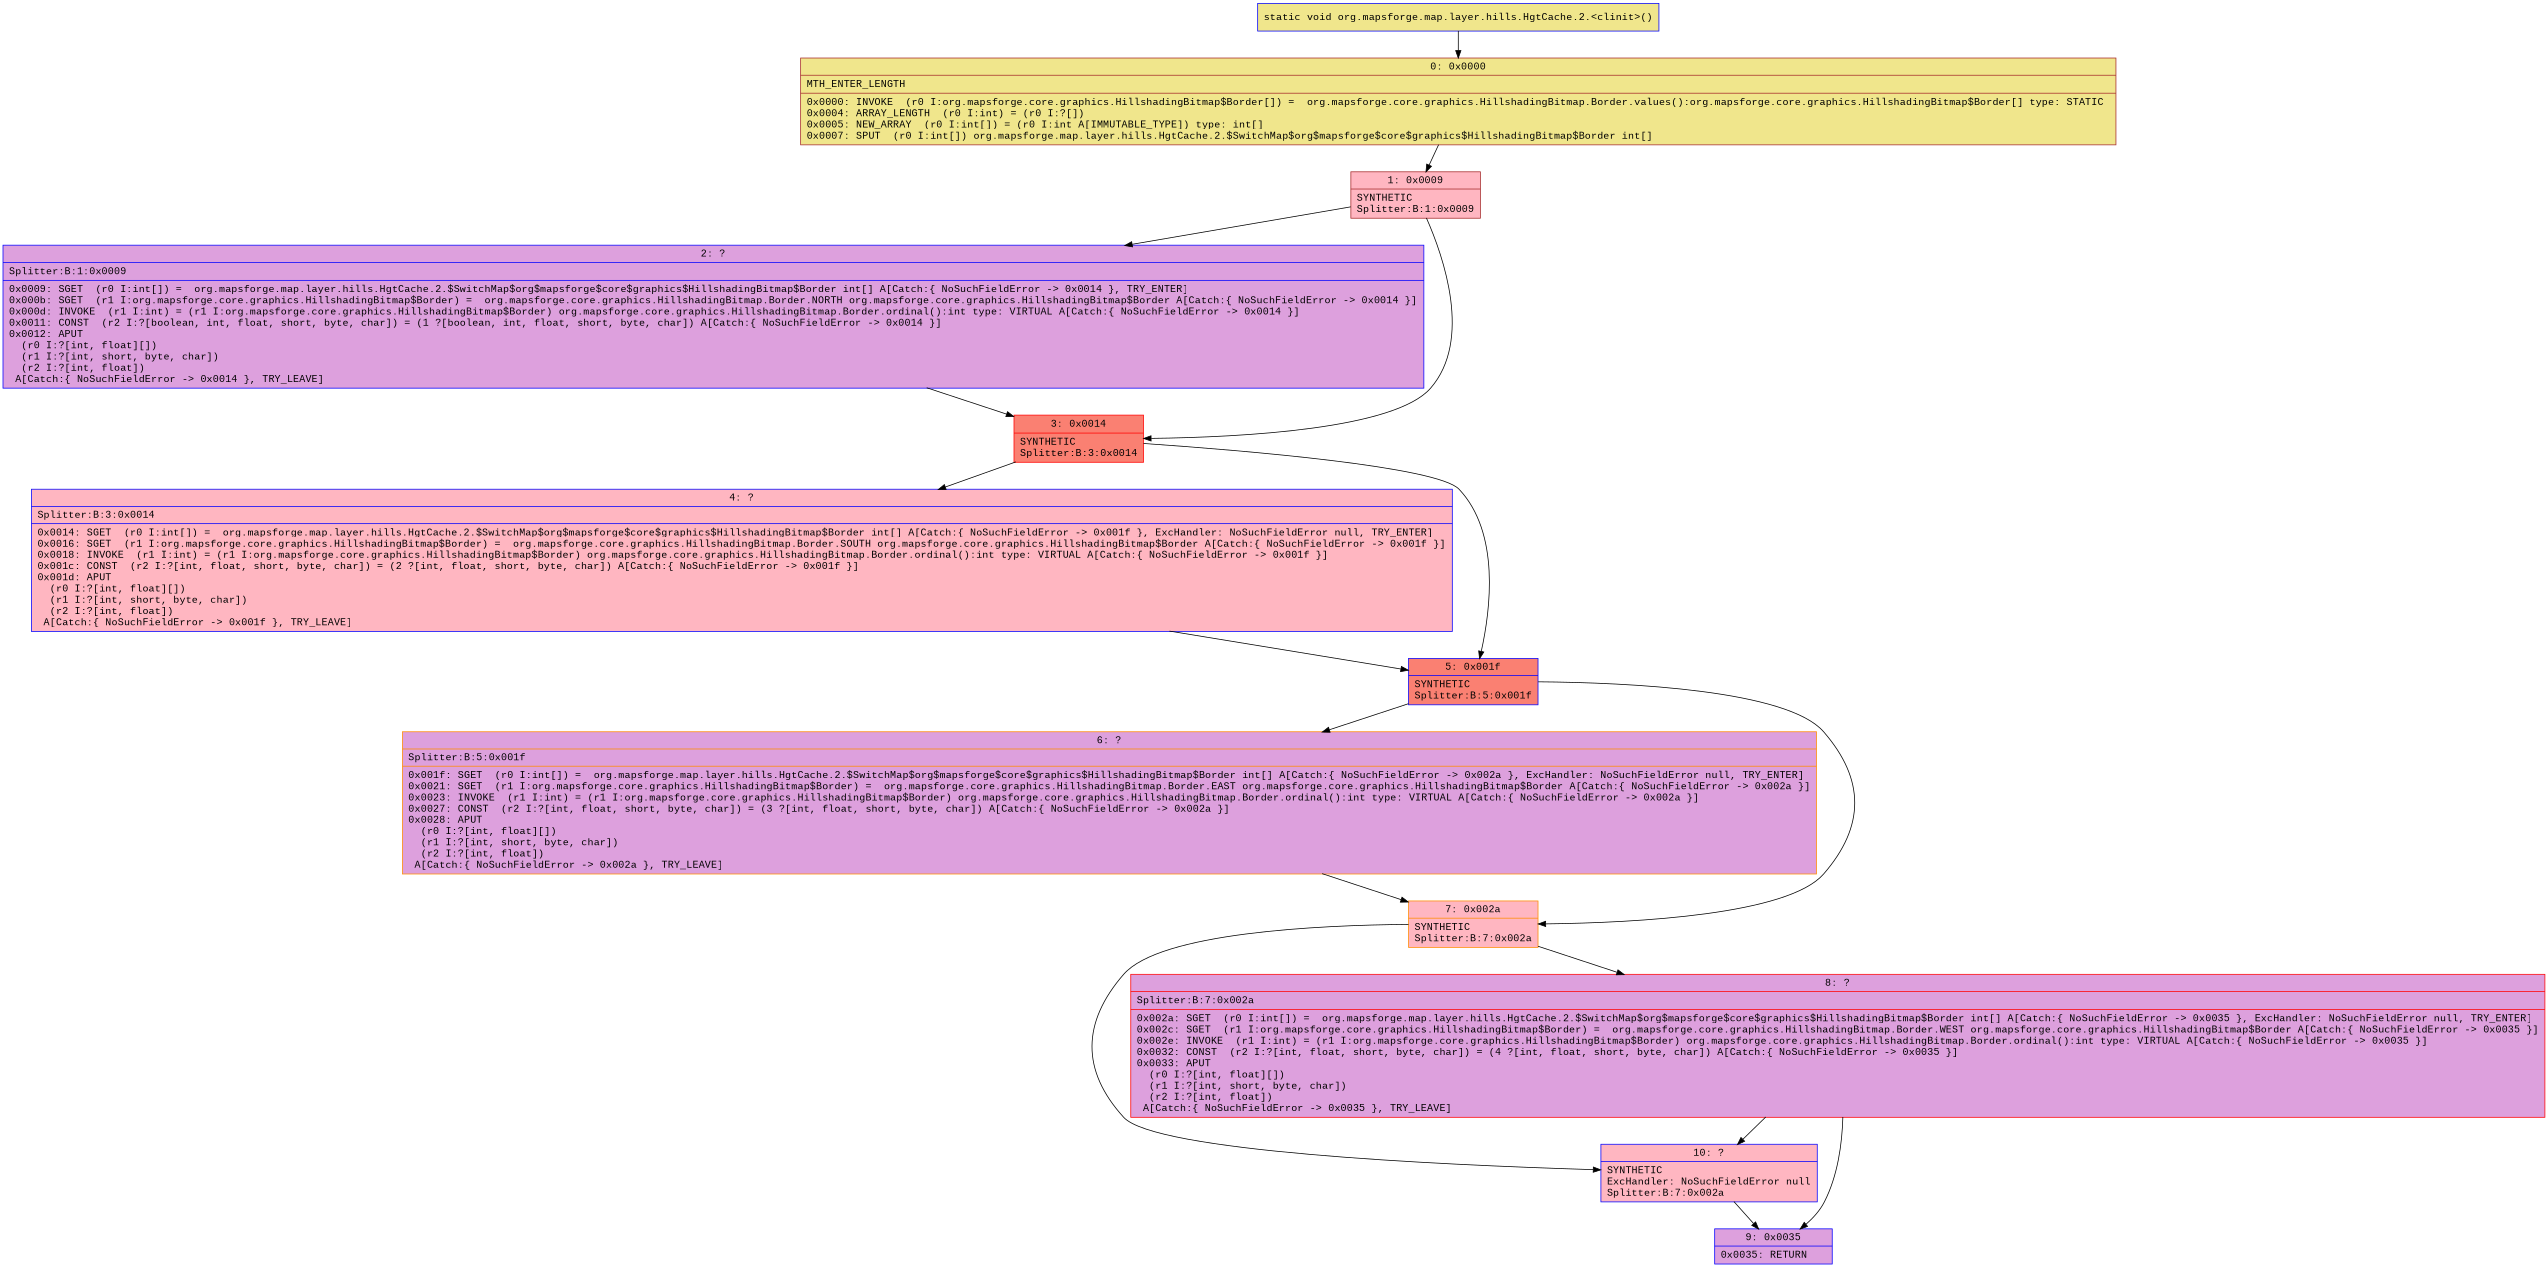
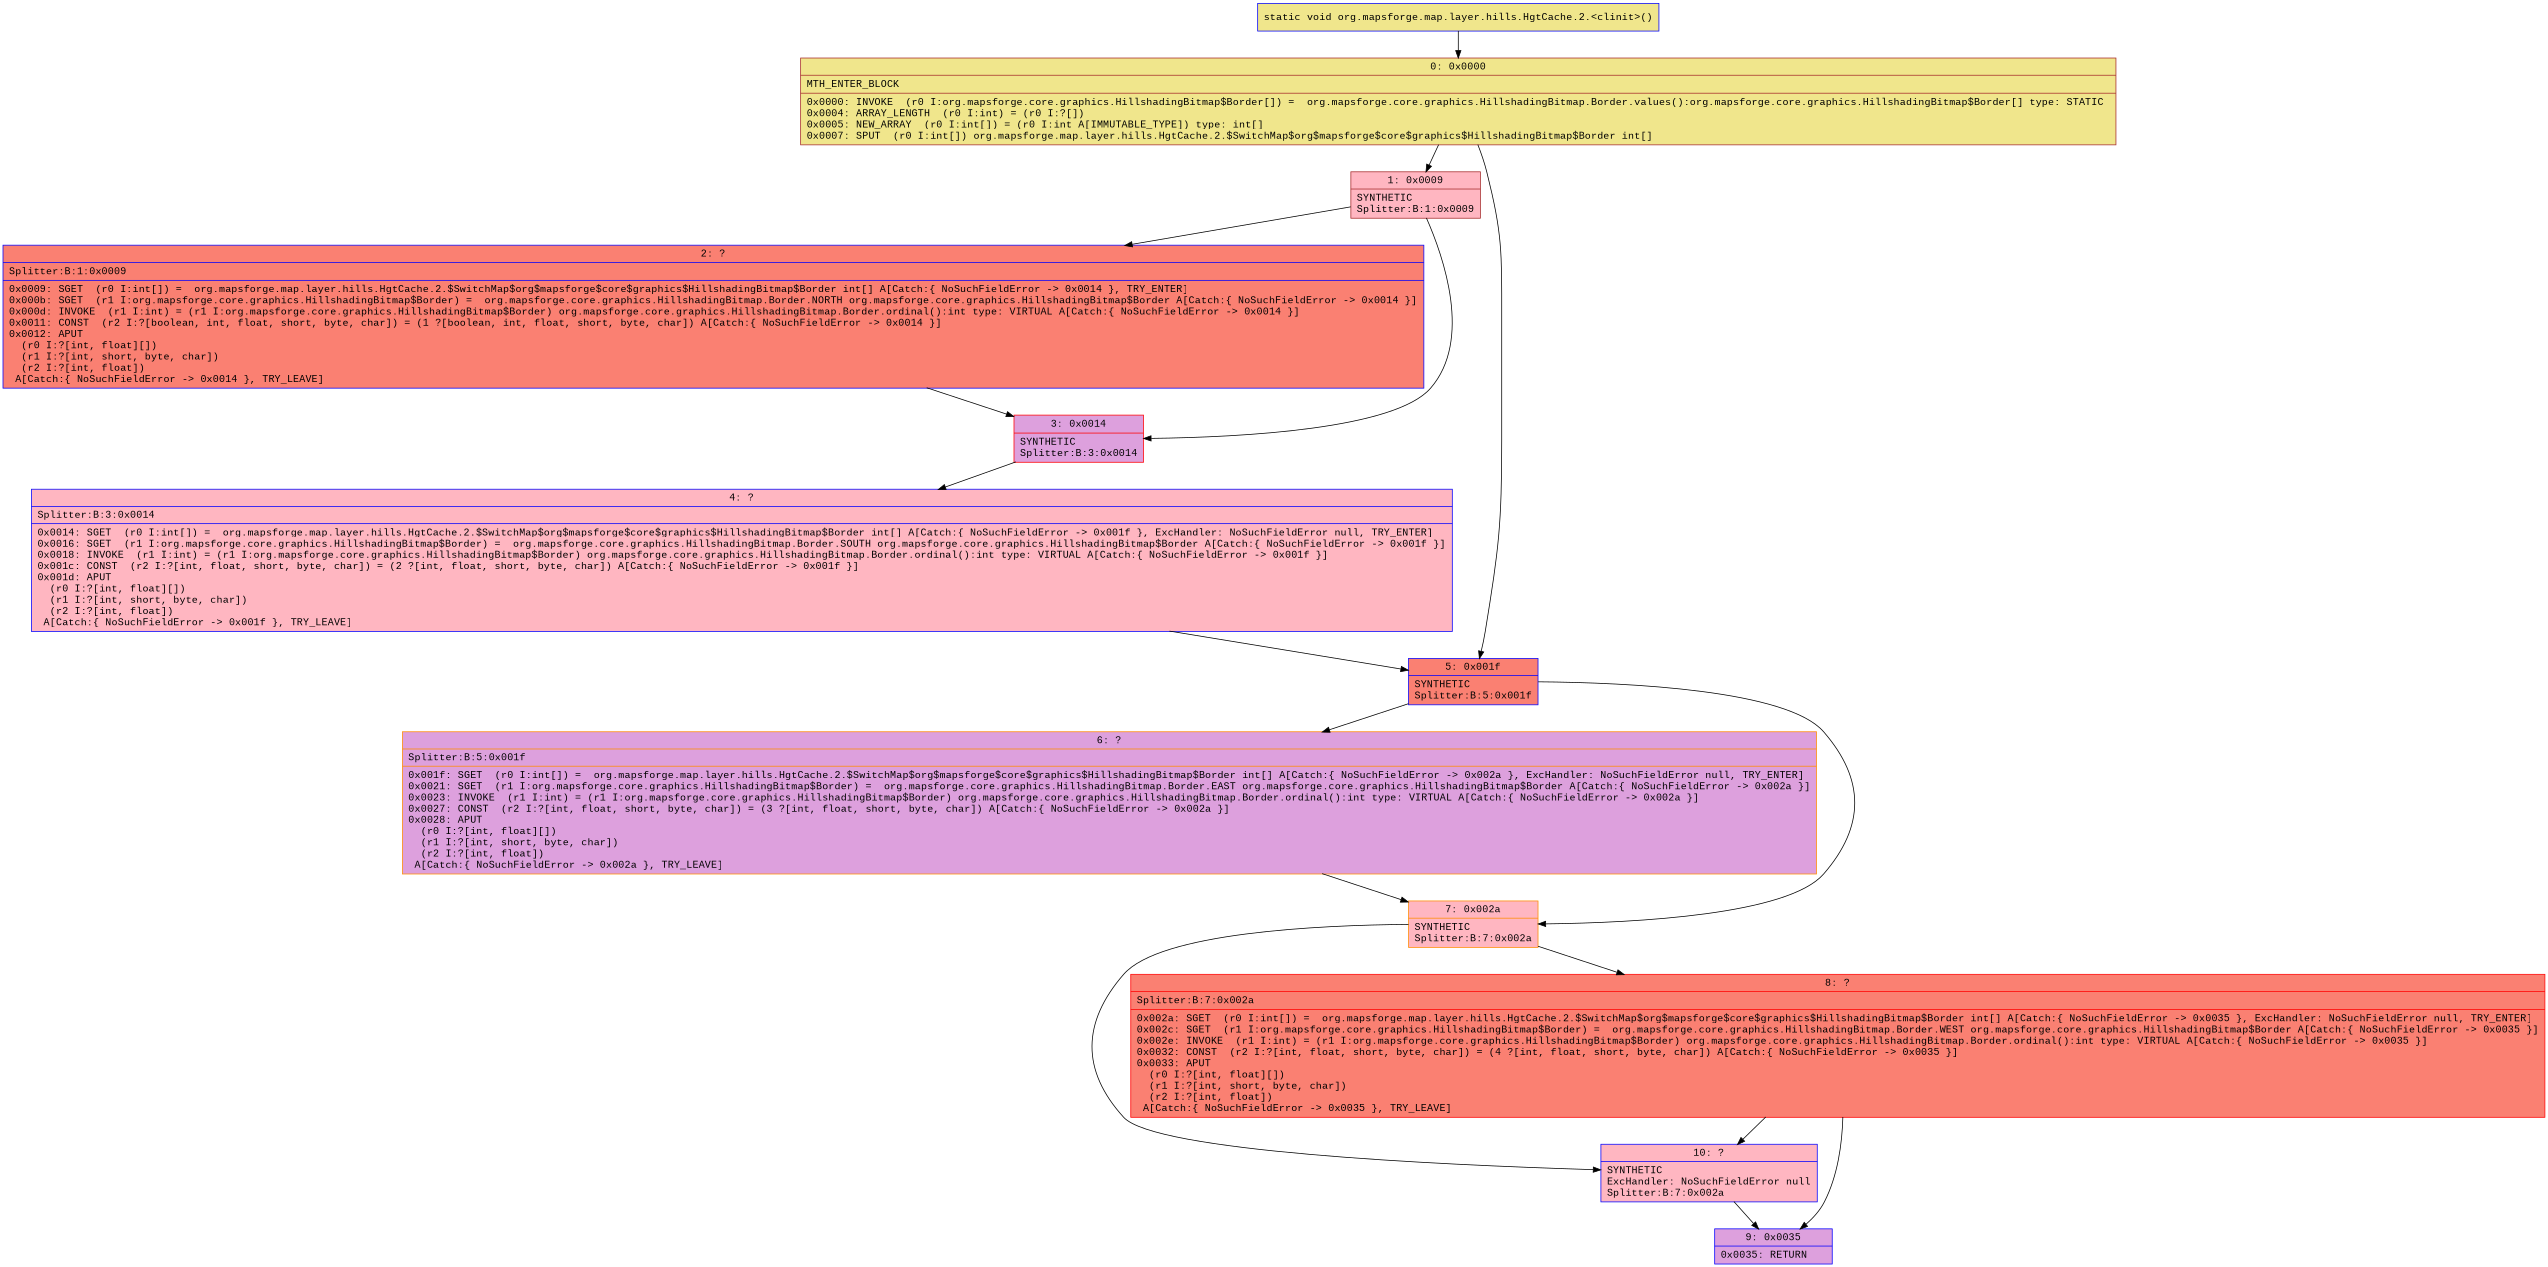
node "0: 0x0000": text "MTH_ENTER_LENGTH" -> "MTH_ENTER_BLOCK"
node "2: ?": fillcolor plum -> salmon
node "3: 0x0014": fillcolor salmon -> plum
edge "3: 0x0014" -> "5: 0x001f": now "0: 0x0000" -> "5: 0x001f"
node "8: ?": fillcolor plum -> salmon
